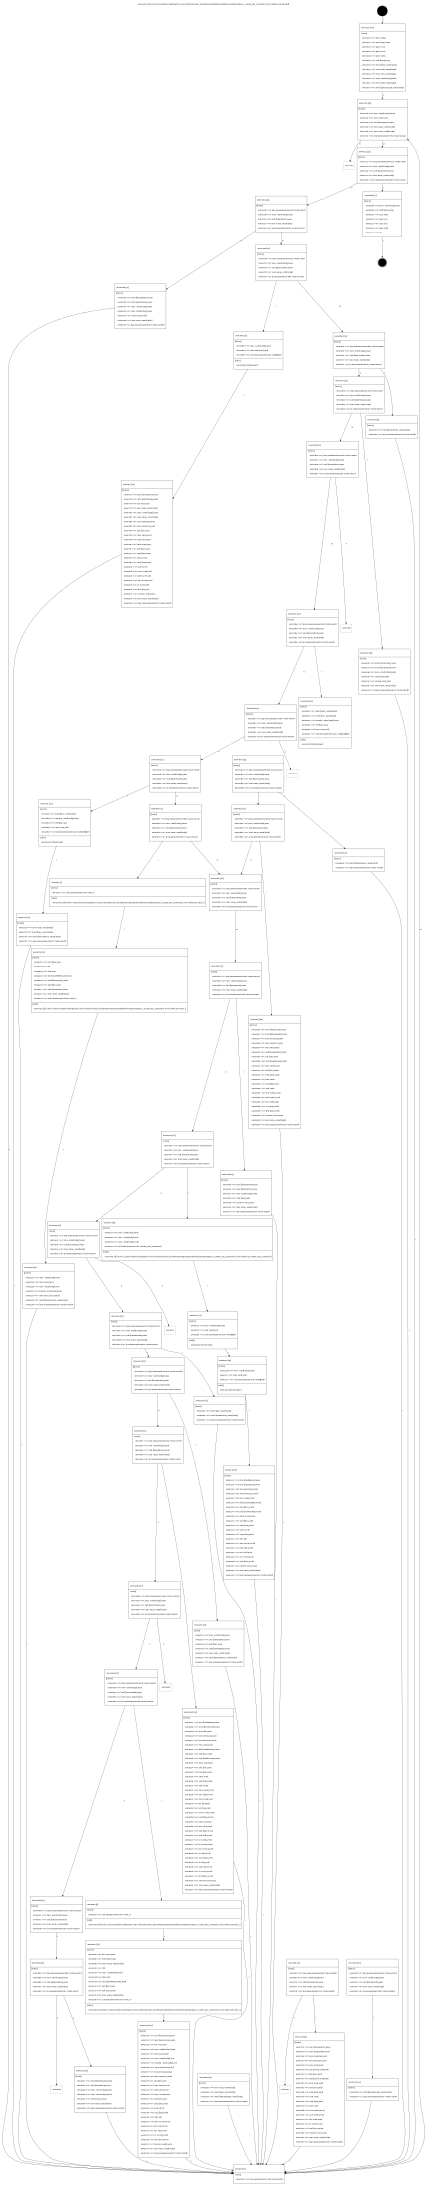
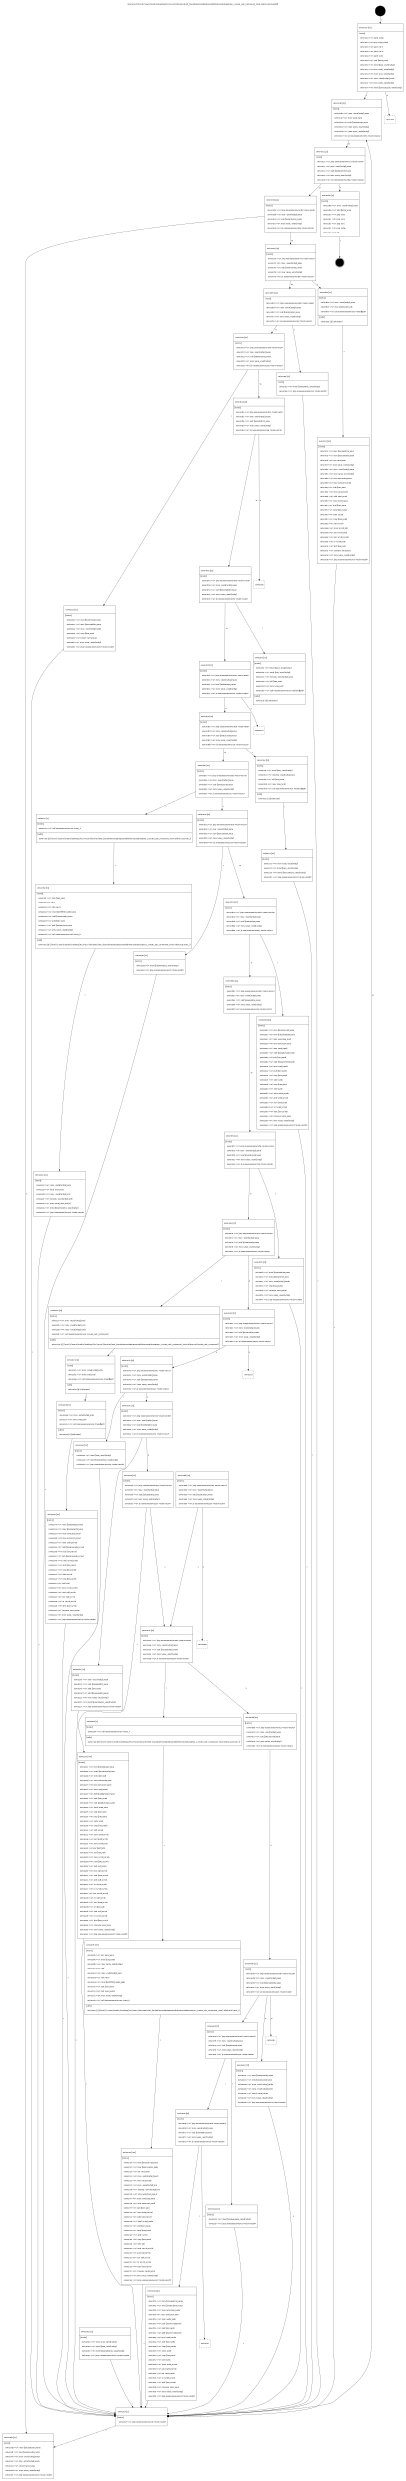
edge "0x401cab [23]" -> "0x401f46": now "0x401c80 [43]" -> "0x401f46"
edge "0x401d91 [25]" -> "0x401ddc [25]": now "0x401d91 [25]" -> "0x401daa [25]"
edge "0x4021da [27]" -> "0x40245f [5]": reversed
edge "0x401e72 [25]" -> "0x401e8b [25]": now "0x401e72 [25]" -> "0x401ea4 [25]"
edge "0x401ed6 [25]" -> "0x401eef [25]": added, label "2"
edge "0x401eef [25]" -> "0x401f08 [25]": added, label "1"
